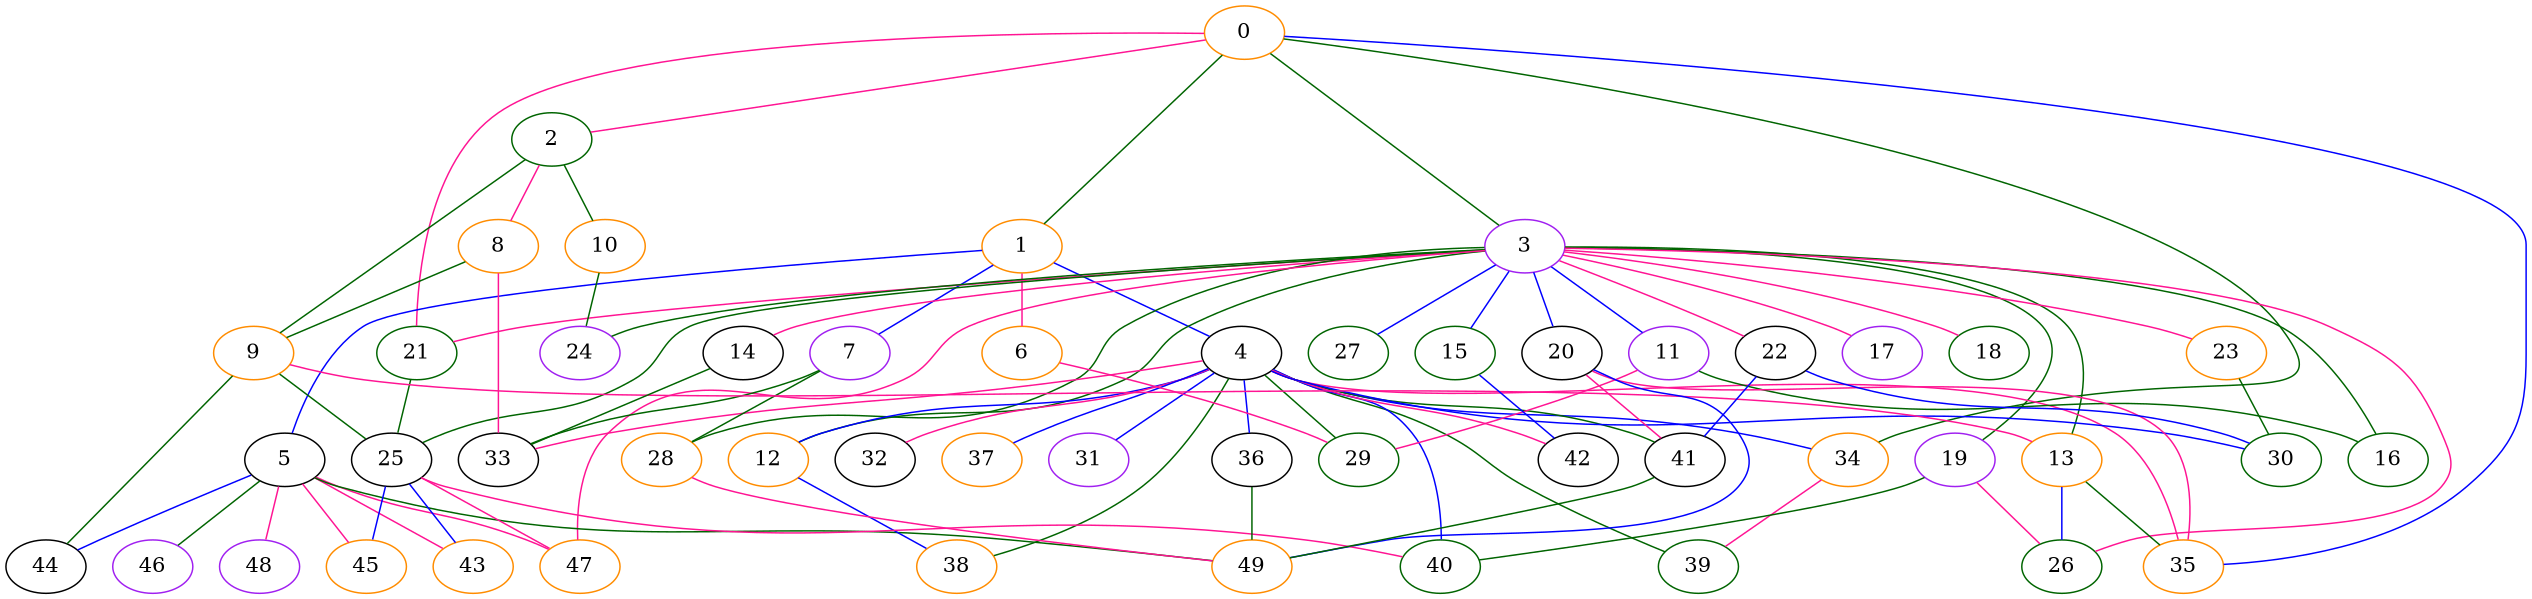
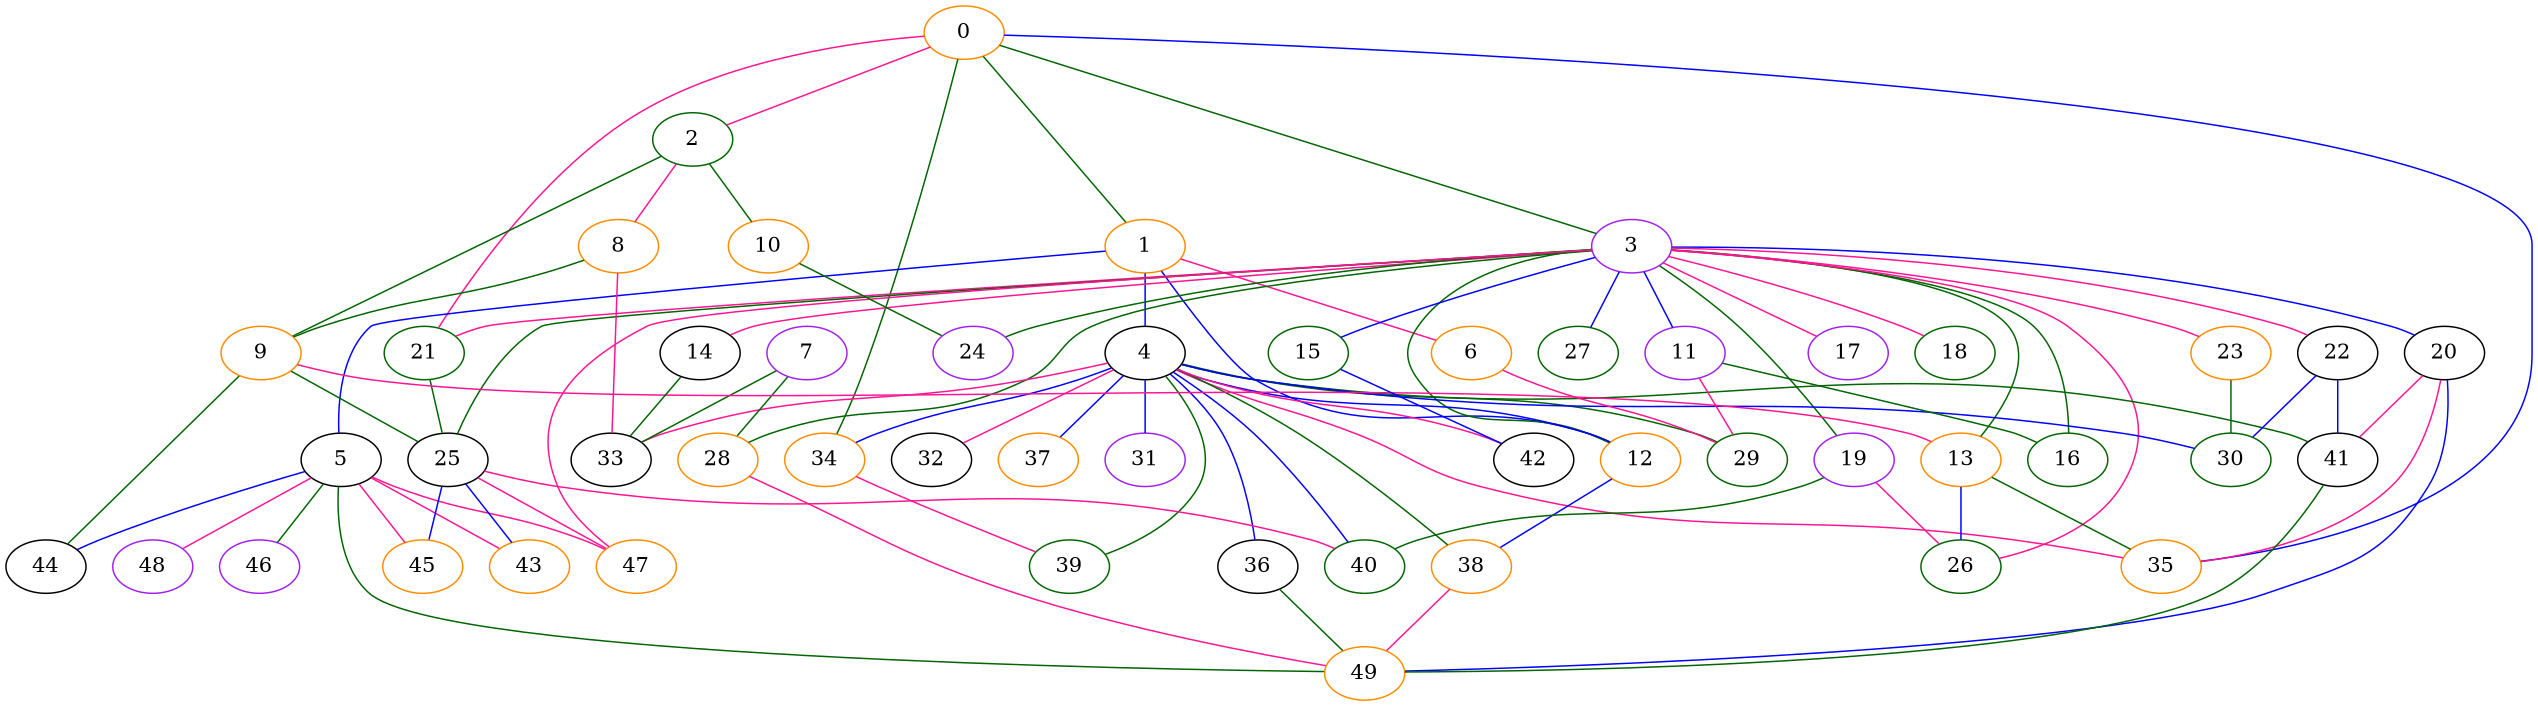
edge "1" -- "7": now "1" -- "12"
edge "38" -- "49": added
